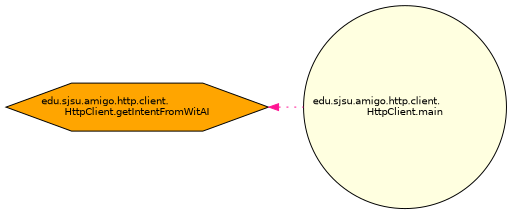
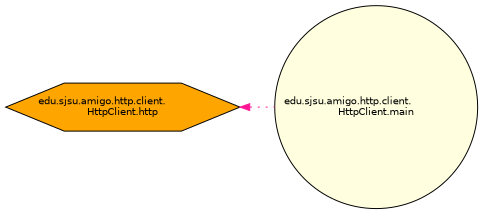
node "edu.sjsu.amigo.http.client. HttpClient.getIntentFromWitAI": label "edu.sjsu.amigo.http.client. HttpClient.getIntentFromWitAI" -> "edu.sjsu.amigo.http.client. HttpClient.http"
